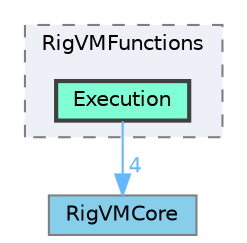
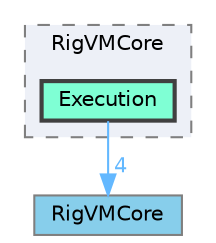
cluster "RigVMFunctions": label "RigVMFunctions" -> "RigVMCore"
